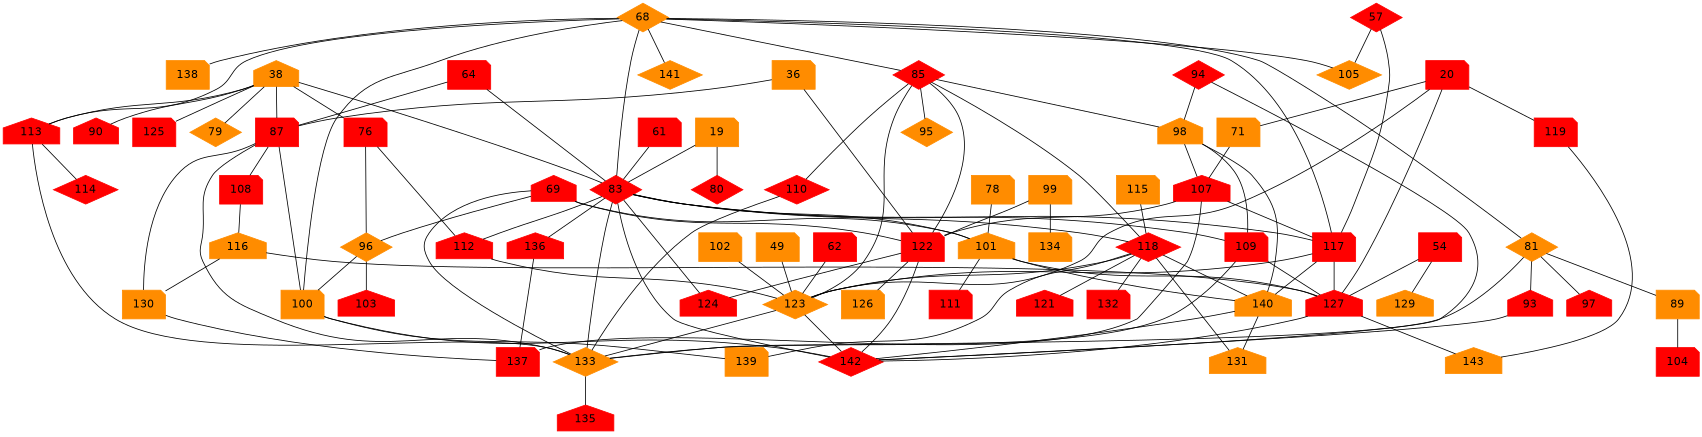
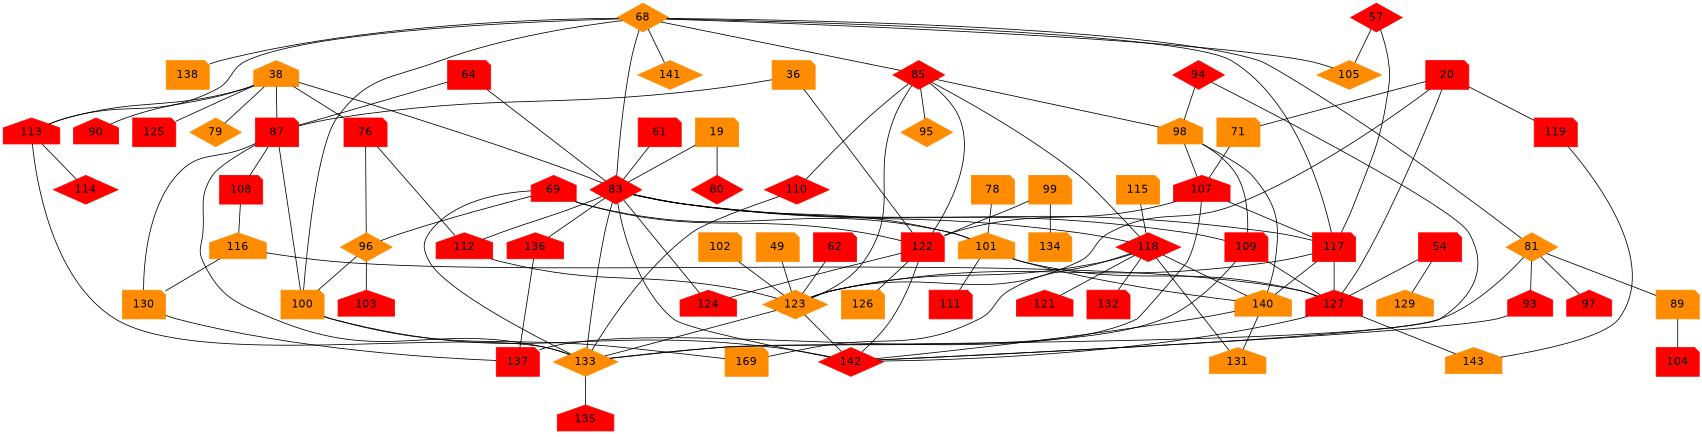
node "139": label "139" -> "169"
